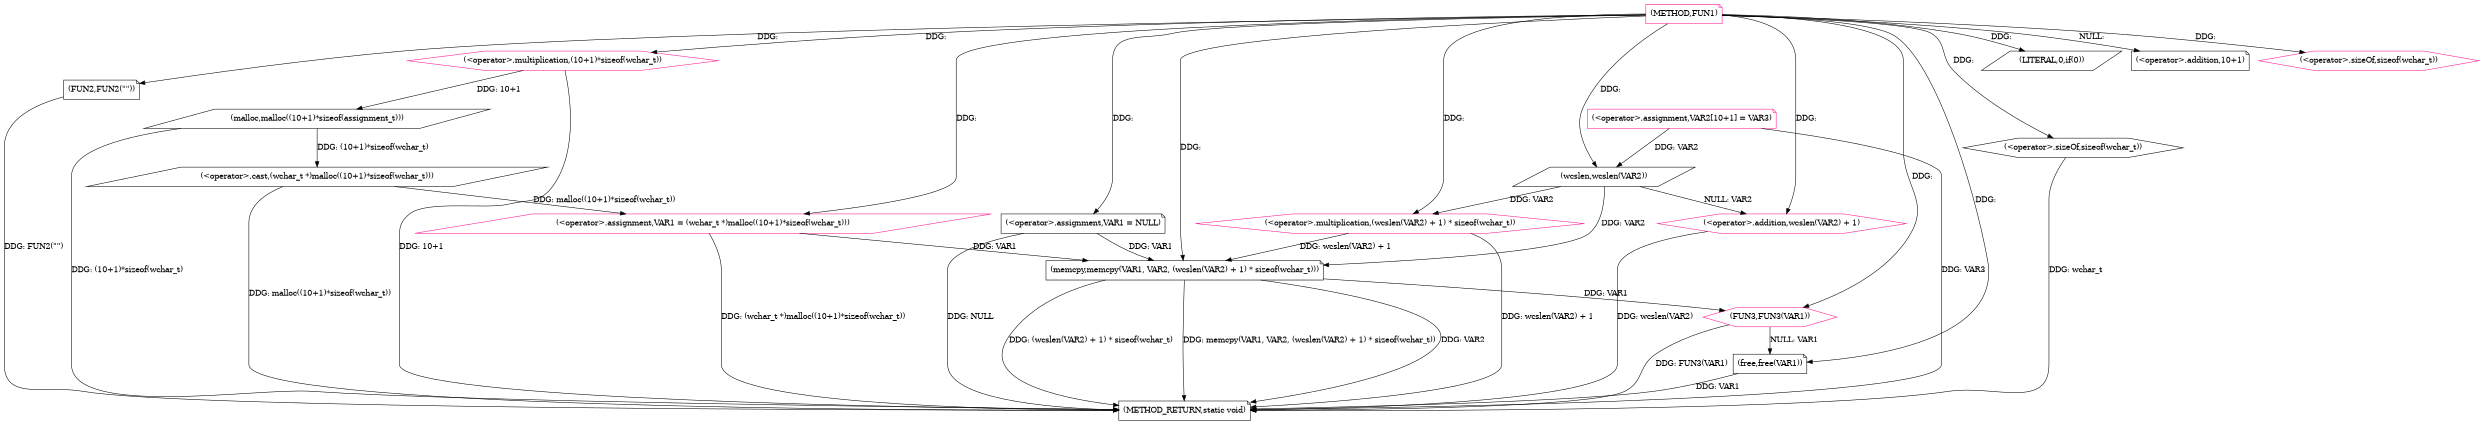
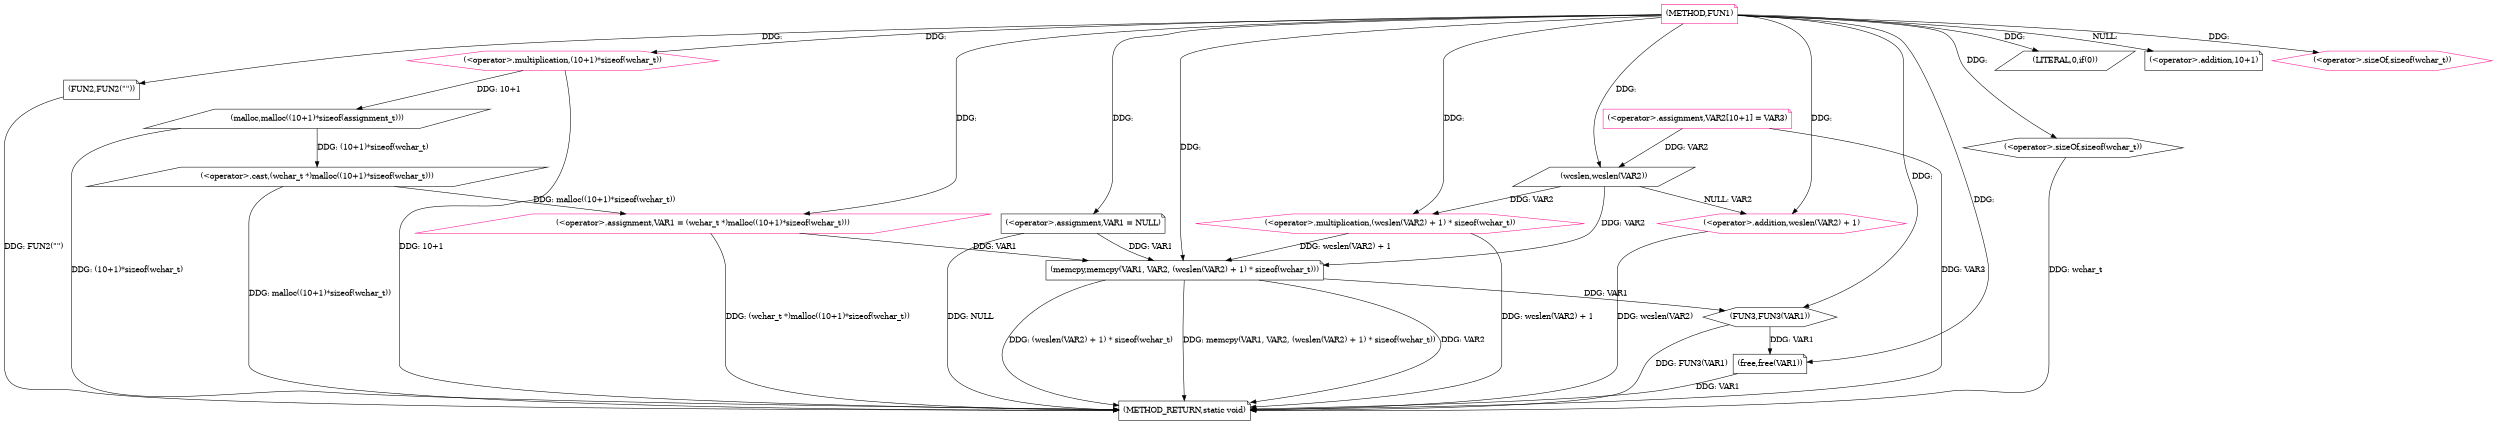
node "(FUN3,FUN3(VAR1))": color deeppink -> black
edge "(FUN3,FUN3(VAR1))" -> "(free,free(VAR1))": label "NULL: VAR1" -> "DDG: VAR1"
